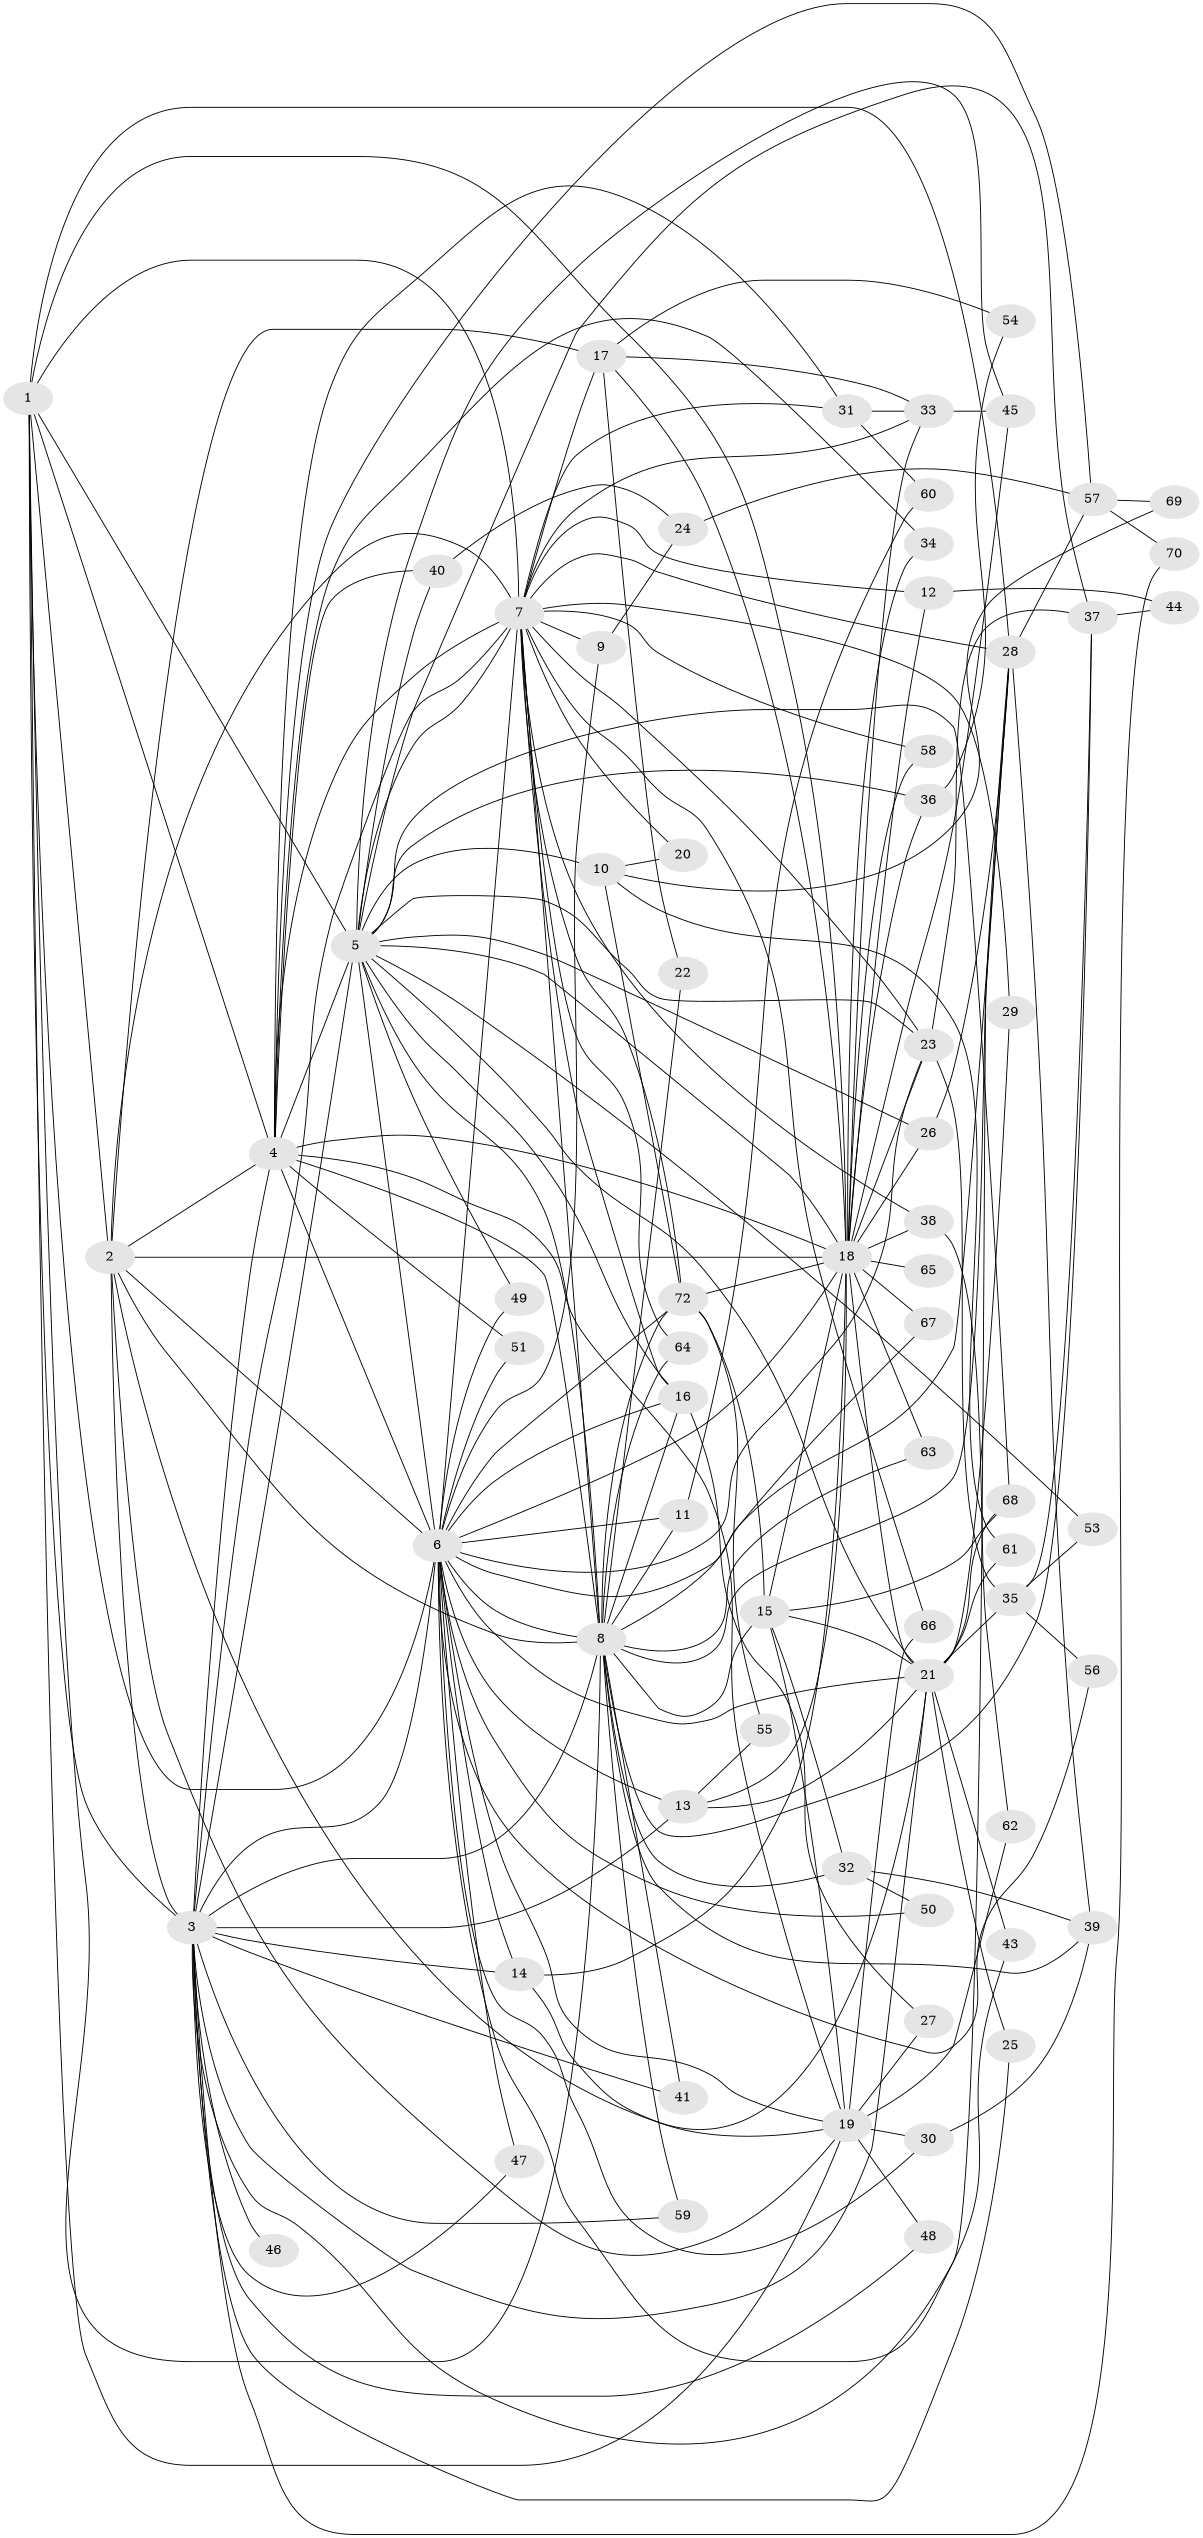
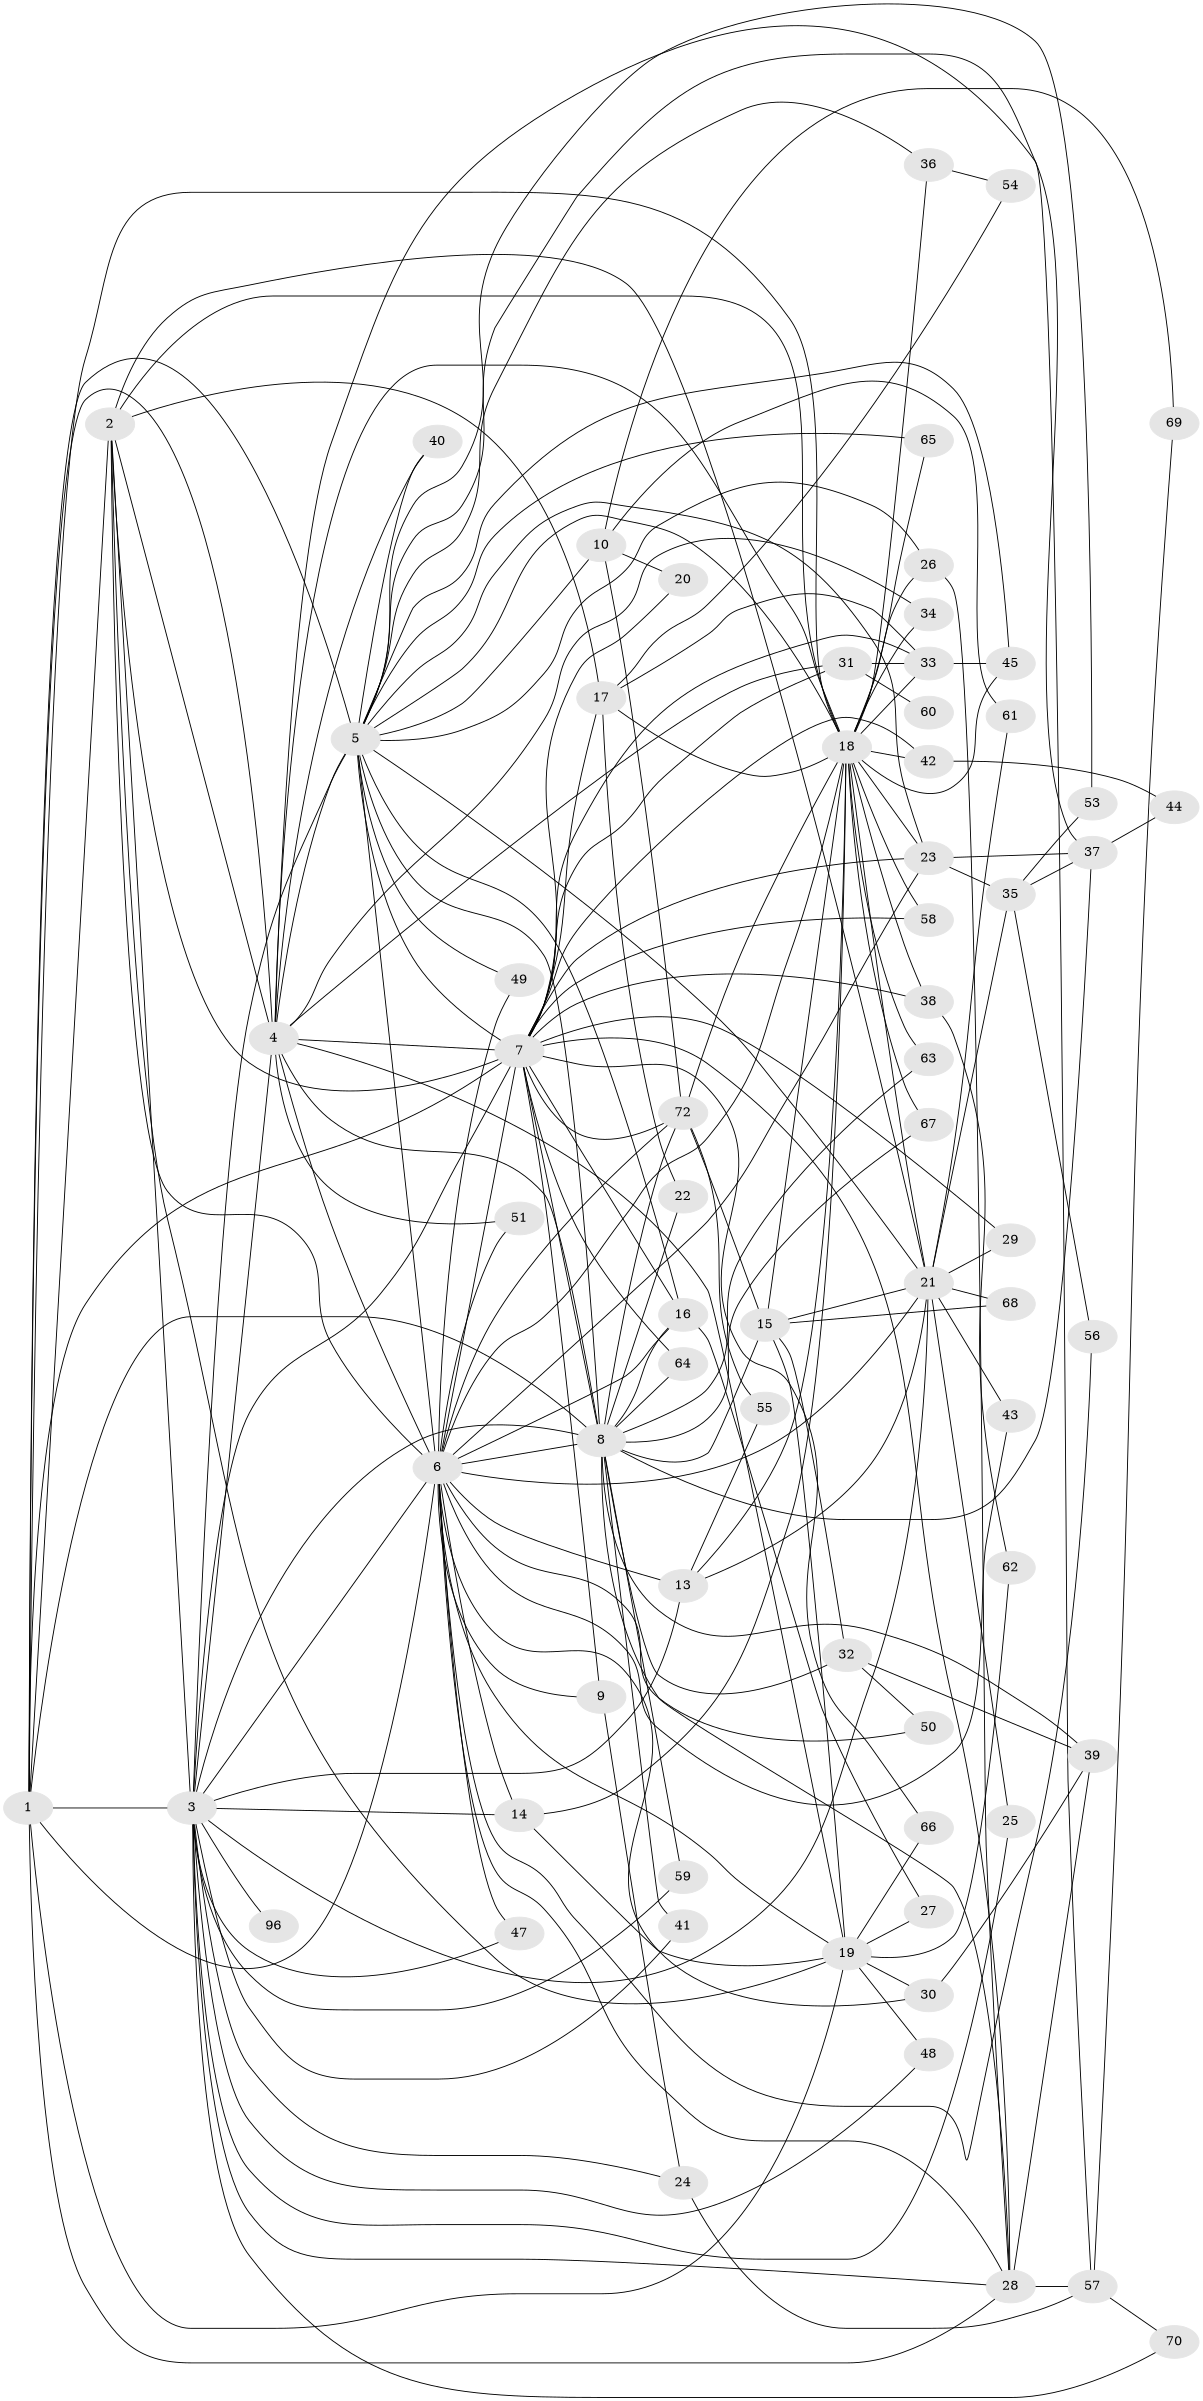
edge "24" -- "40": now "24" -- "3"
node "12": label "12" -> "42"
edge "5" -- "68": now "5" -- "65"
node "11": removed
edge "2" -- "8": removed
node "46": label "46" -> "96"
